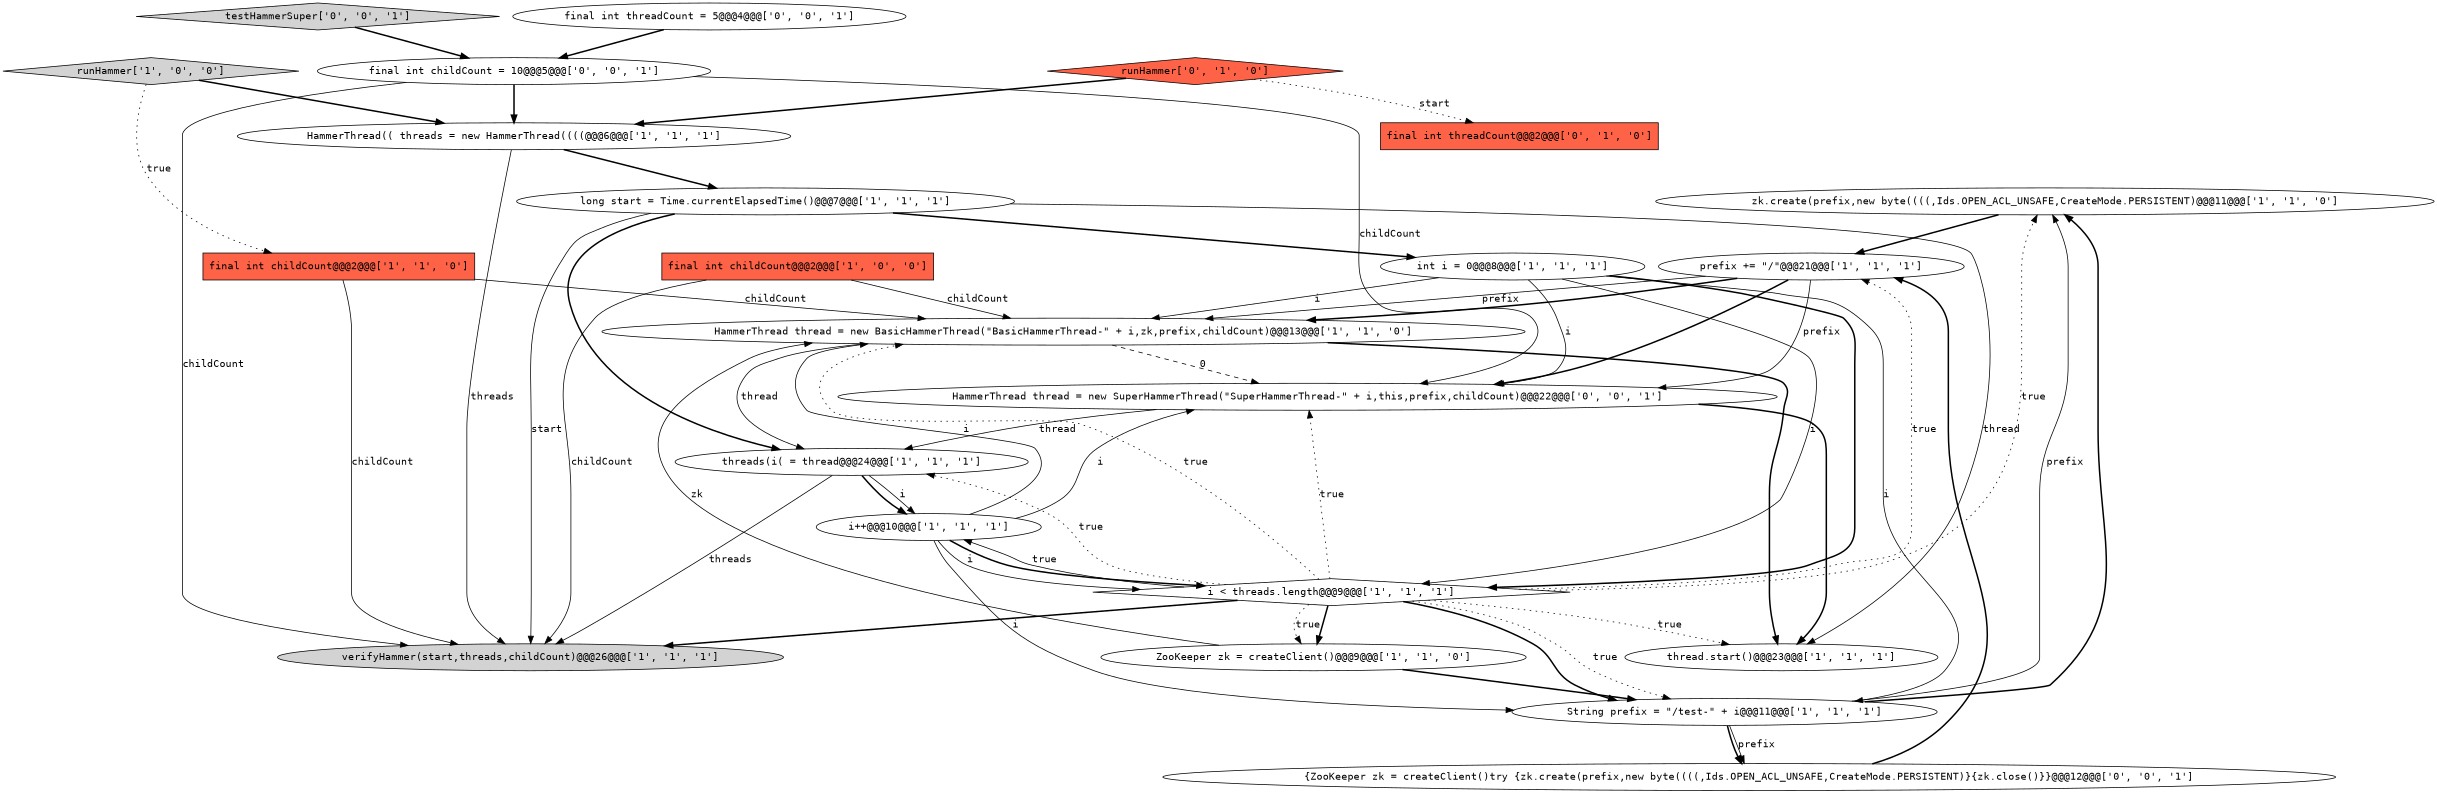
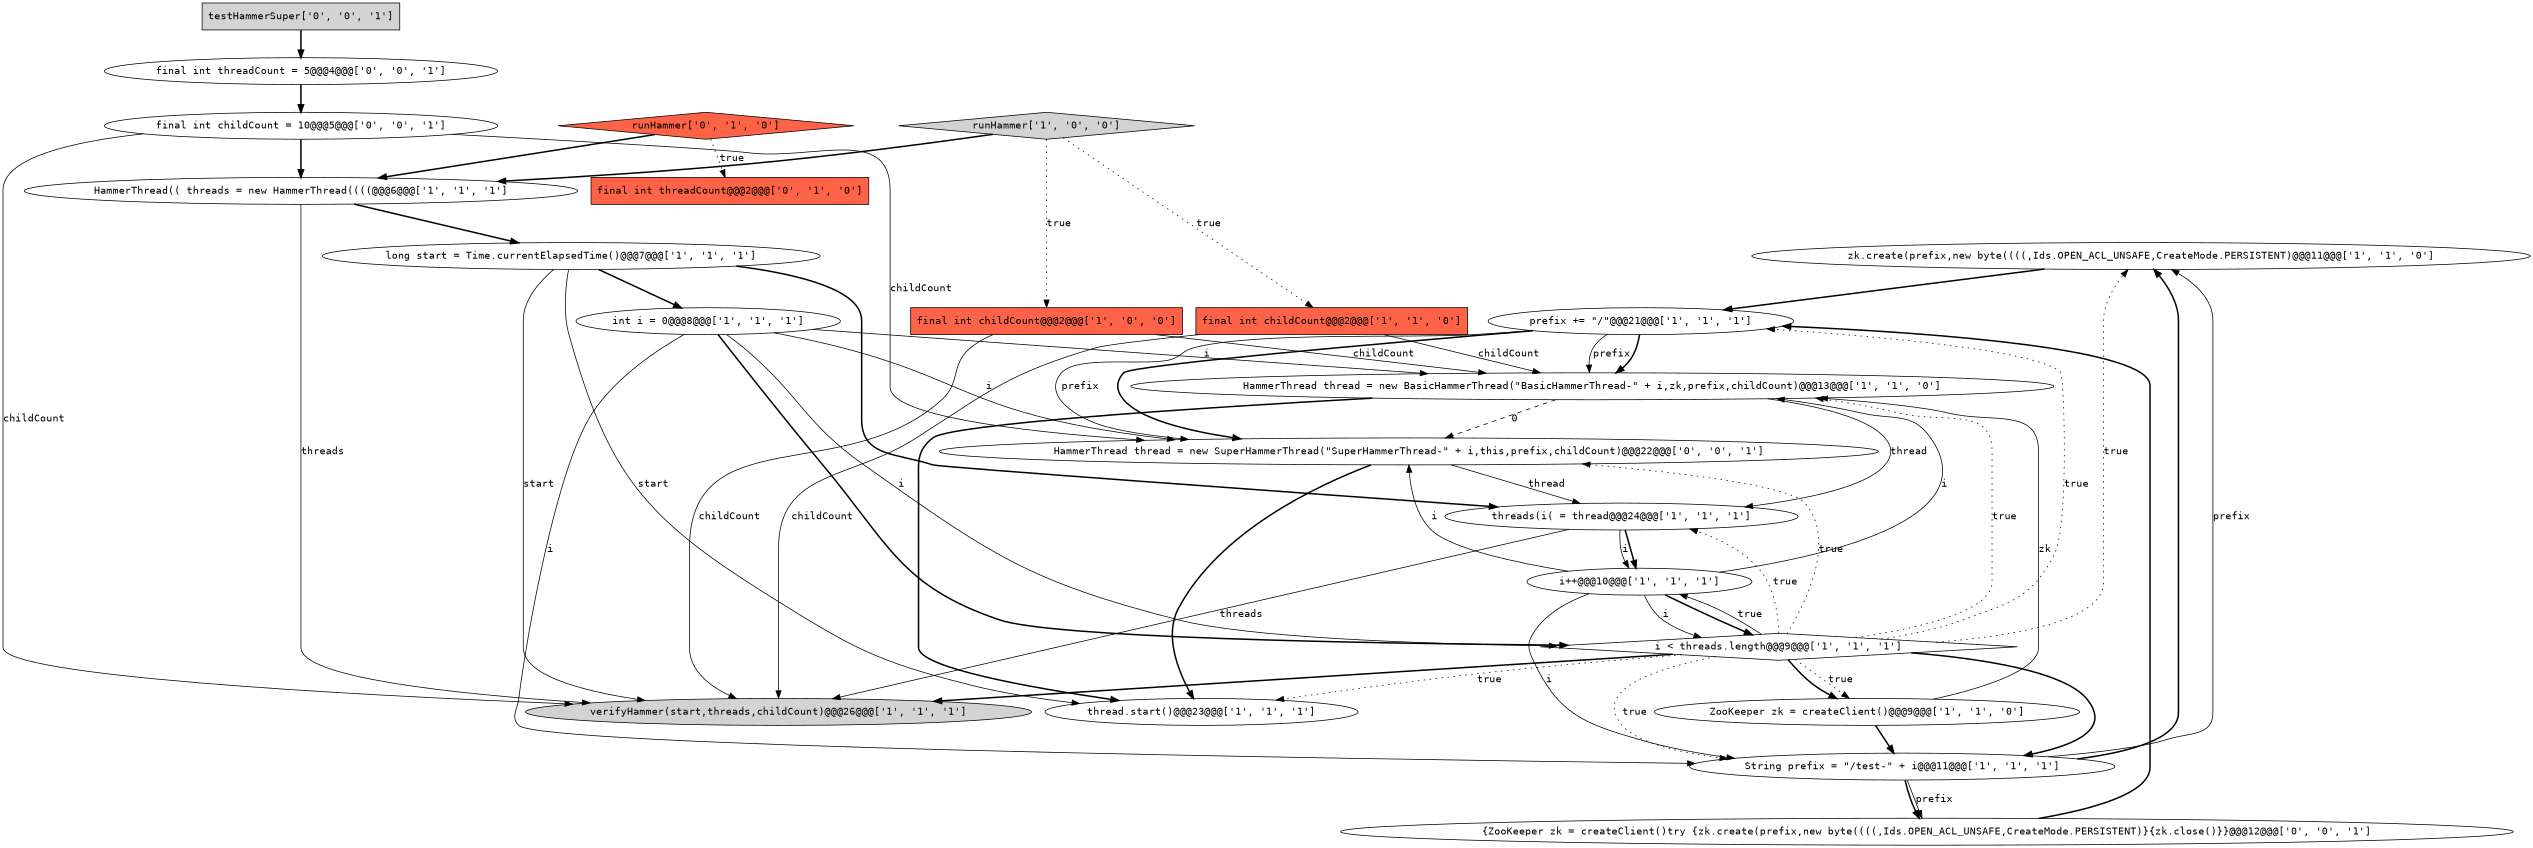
node "testHammerSuper['0', '0', '1']": shape diamond -> box
edge "testHammerSuper['0', '0', '1']" -> "final int childCount = 10@@@5@@@['0', '0', '1']": now "testHammerSuper['0', '0', '1']" -> "final int threadCount = 5@@@4@@@['0', '0', '1']"
edge "runHammer['0', '1', '0']" -> "final int threadCount@@@2@@@['0', '1', '0']": label "start" -> "true"
edge "runHammer['1', '0', '0']" -> "final int childCount@@@2@@@['1', '0', '0']": added, label "true"
edge "long start = Time.currentElapsedTime()@@@7@@@['1', '1', '1']" -> "thread.start()@@@23@@@['1', '1', '1']": label "thread" -> "start"
